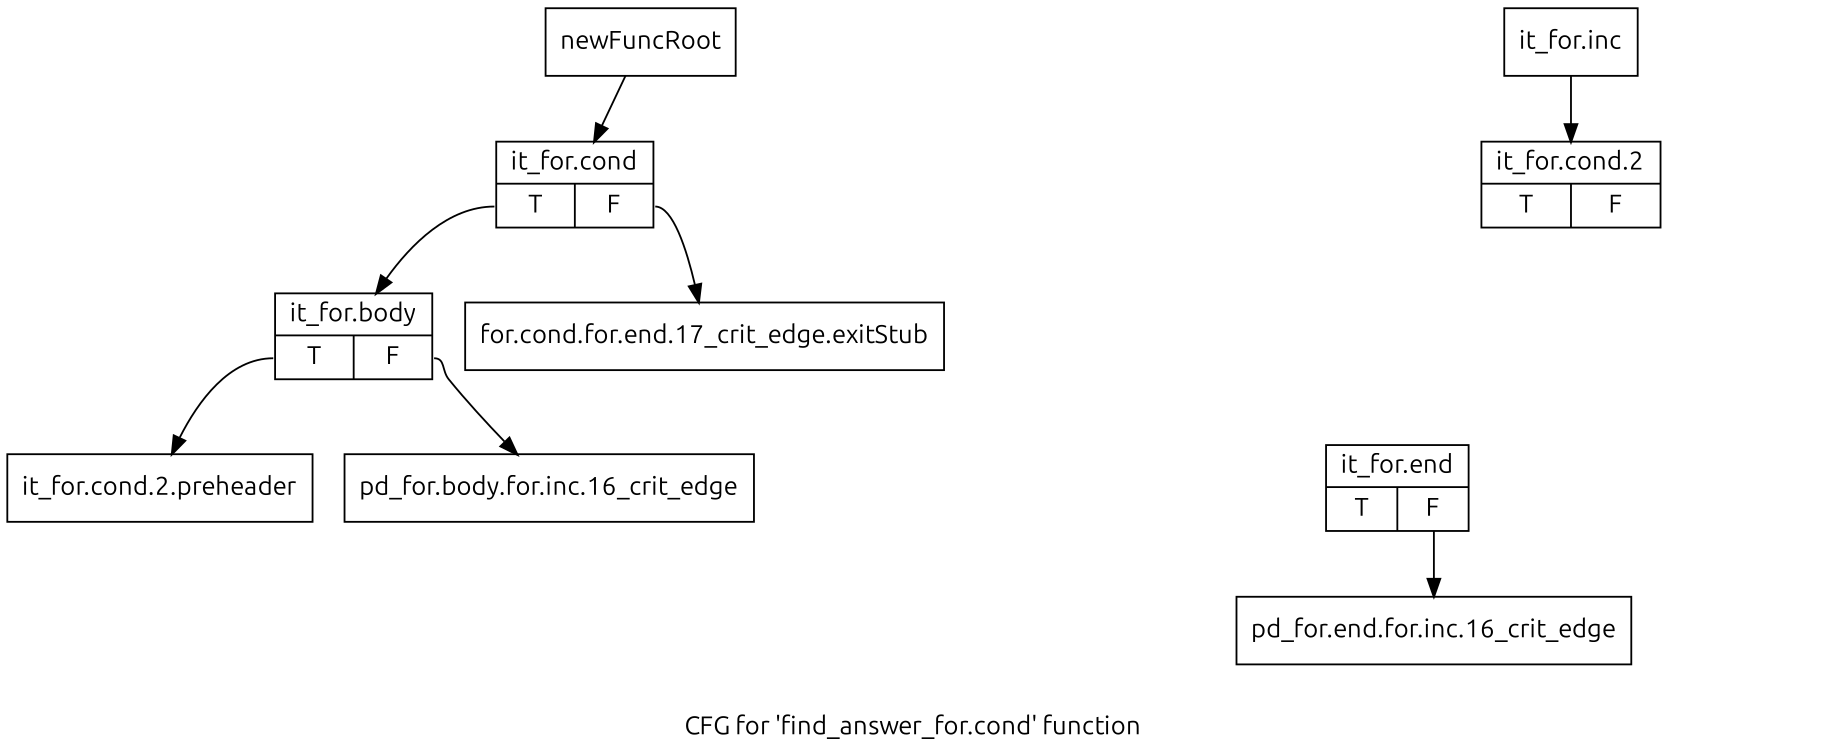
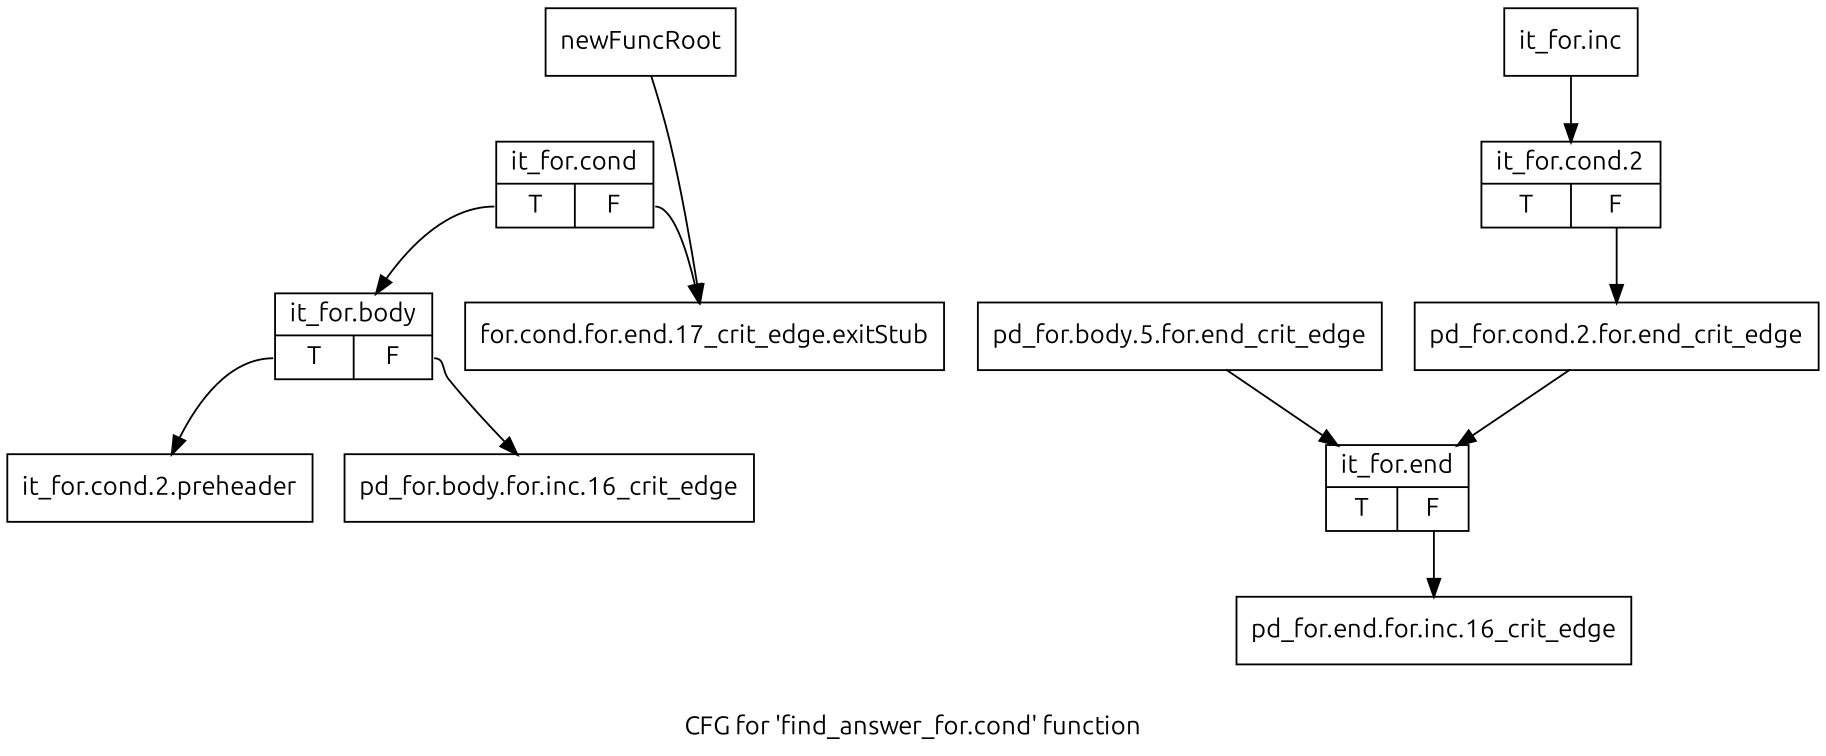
edge "newFuncRoot" -> "it_for.cond": now "newFuncRoot" -> "for.cond.for.end.17_crit_edge.exitStub"
node "pd_for.body.5.for.end_crit_edge": added
node "pd_for.cond.2.for.end_crit_edge": added
